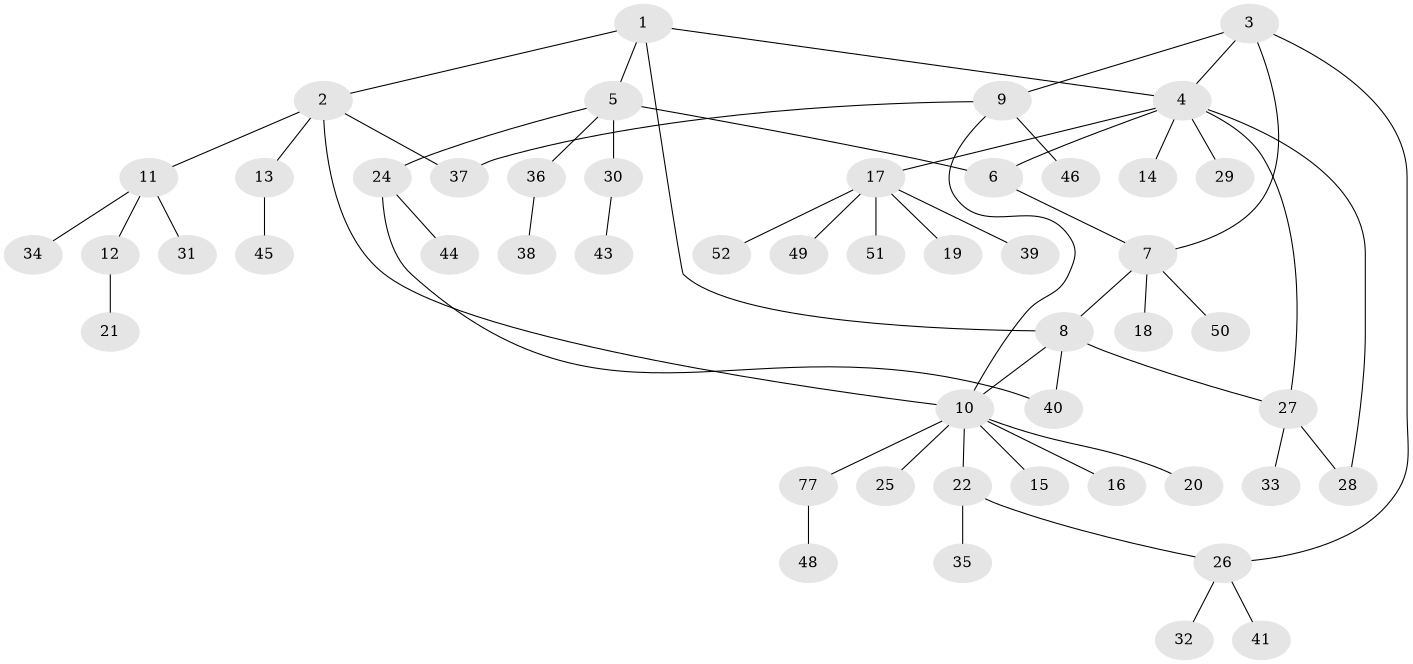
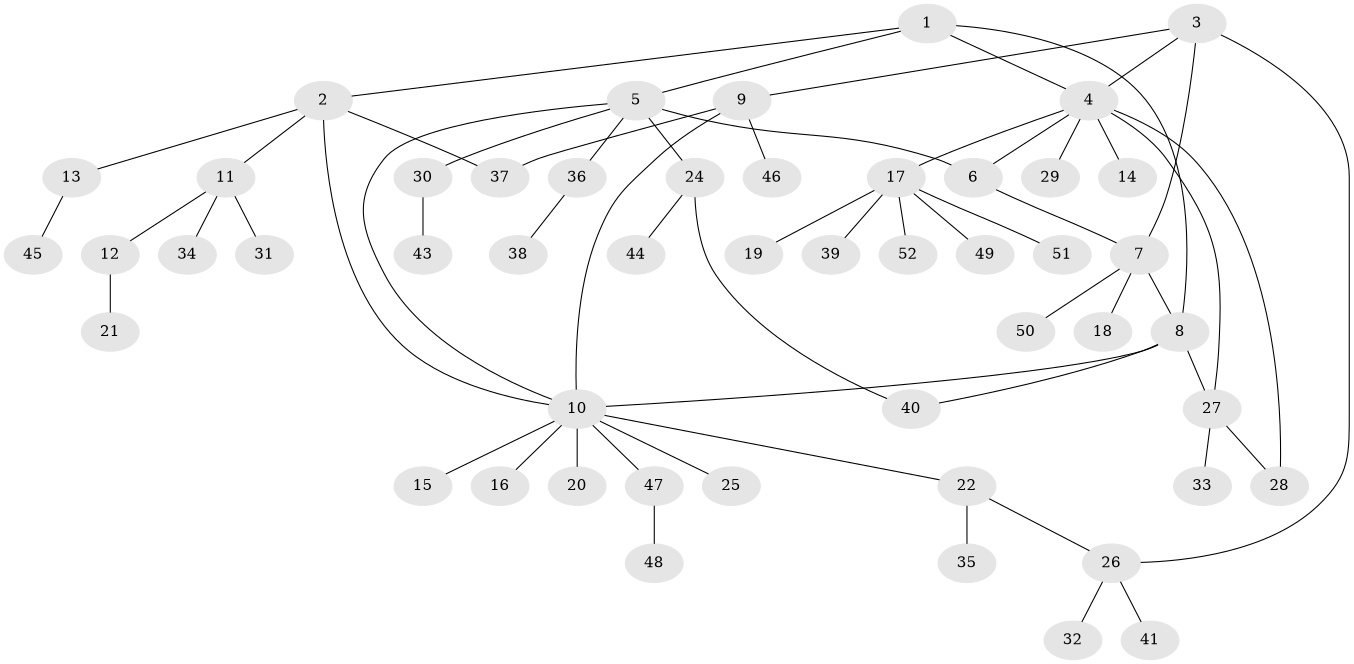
edge "5" -- "10": added
node "77": label "77" -> "47"
